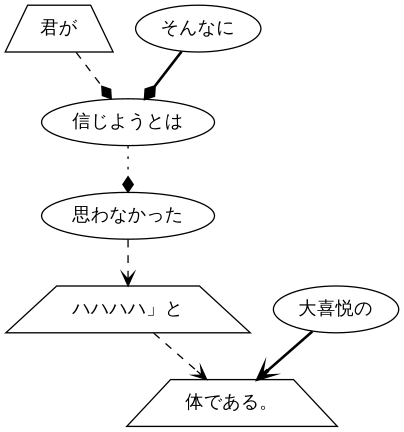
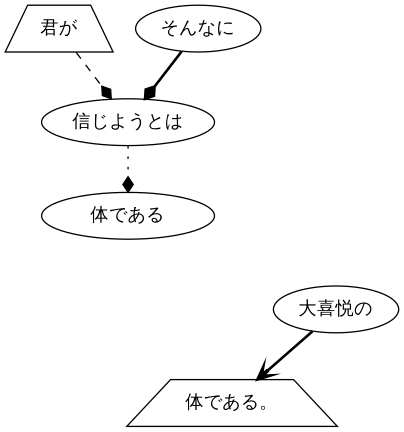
node "思わなかった": label "思わなかった" -> "体である"
node "ハハハハ」と": removed
